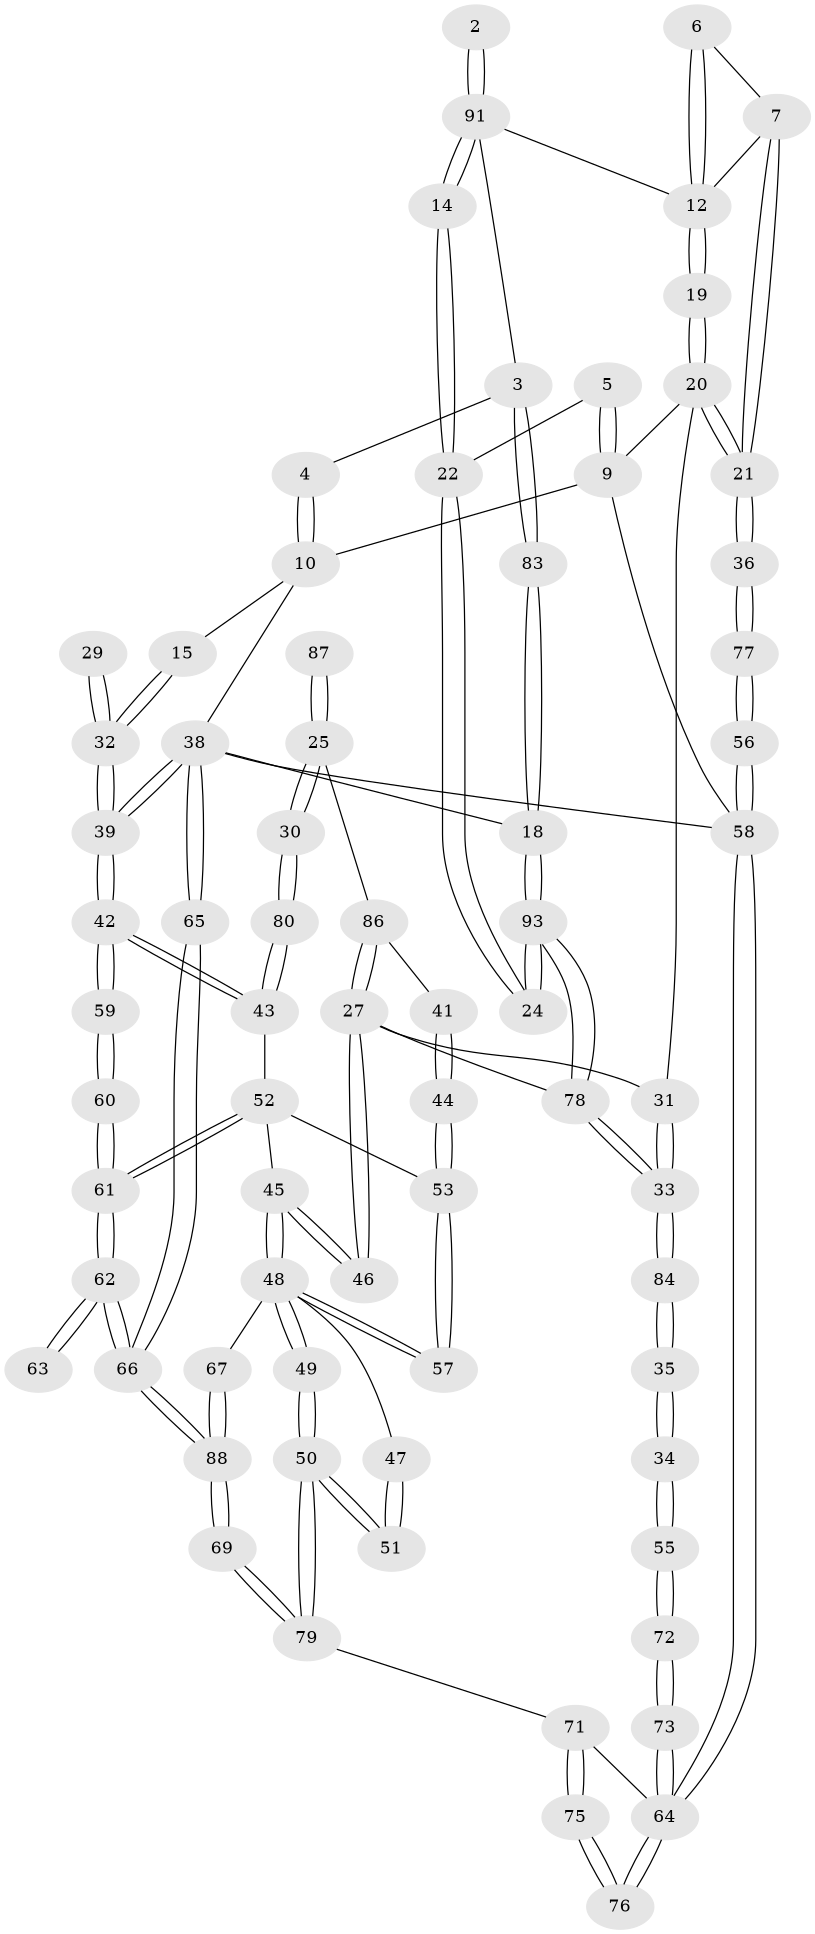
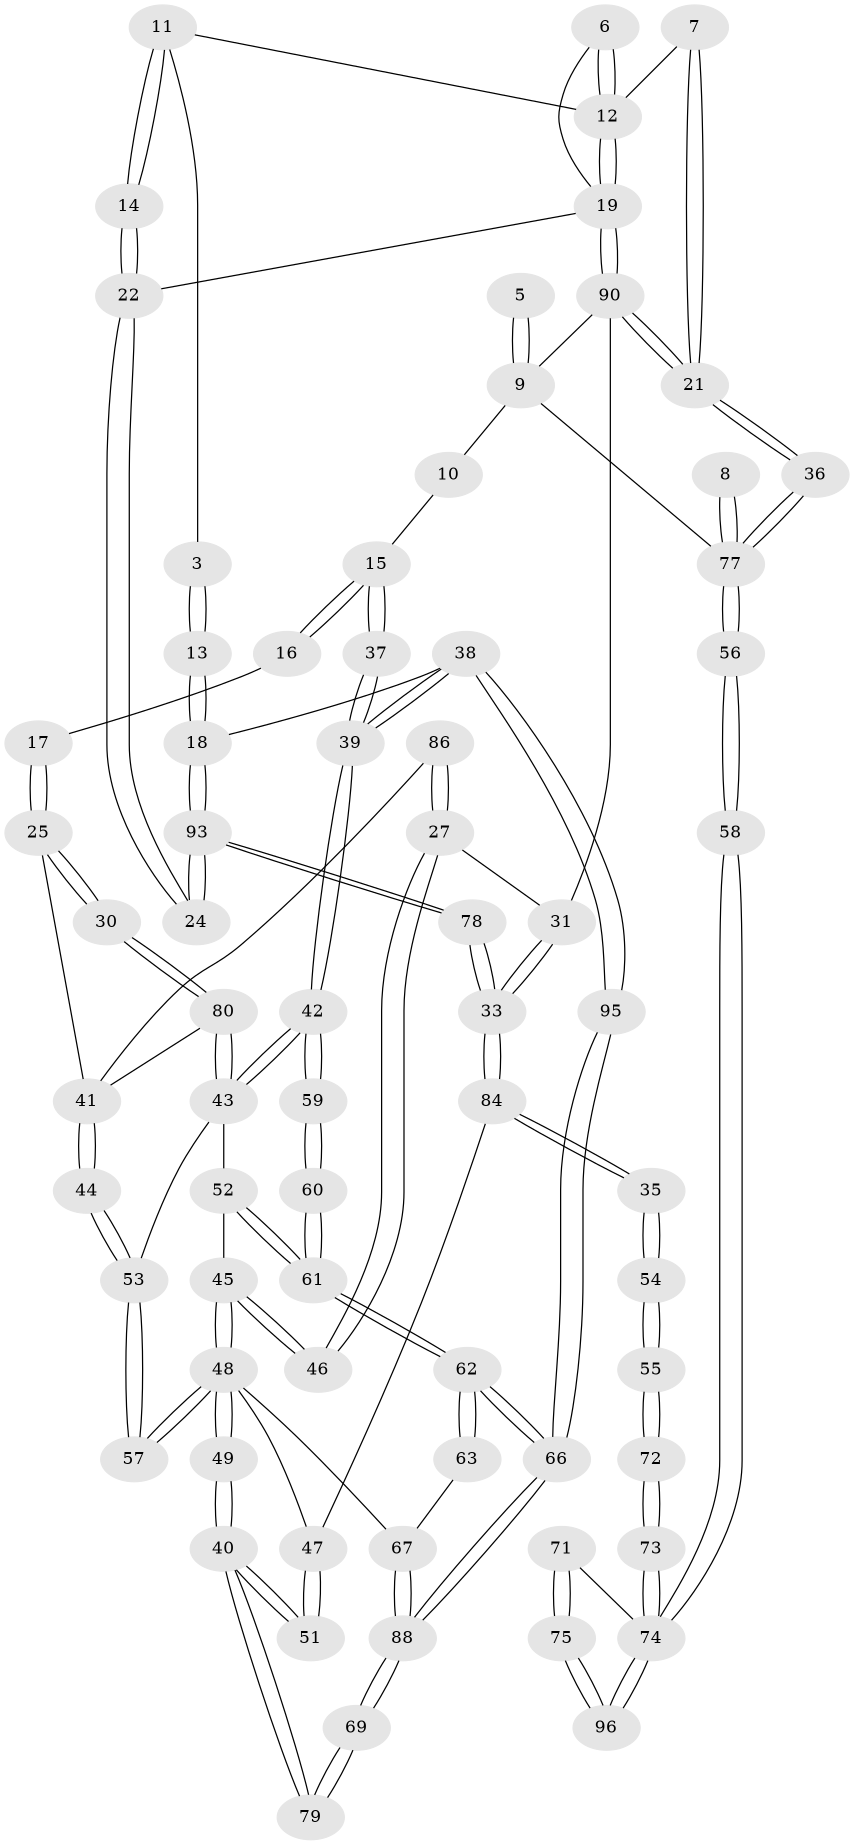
node "2": removed
edge "6" -- "7": now "6" -- "19"
node "91": label "91" -> "11"
node "20": label "20" -> "90"
edge "5" -- "22": now "19" -- "22"
node "4": removed
node "8": added
node "83": label "83" -> "13"
node "29": removed
edge "10" -- "38": removed
node "16": added
node "87": label "87" -> "17"
edge "9" -- "58": now "9" -- "77"
node "32": label "32" -> "37"
edge "38" -- "58": removed
edge "25" -- "86": now "25" -- "41"
node "65": label "65" -> "95"
edge "80" -- "41": added
edge "27" -- "78": removed
edge "52" -- "53": now "43" -- "53"
edge "84" -- "47": added
node "50": label "50" -> "40"
node "34": label "34" -> "54"
edge "63" -- "67": added
edge "79" -- "71": removed
node "64": label "64" -> "74"
node "76": label "76" -> "96"
